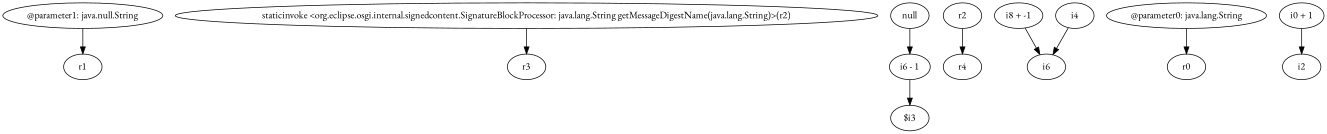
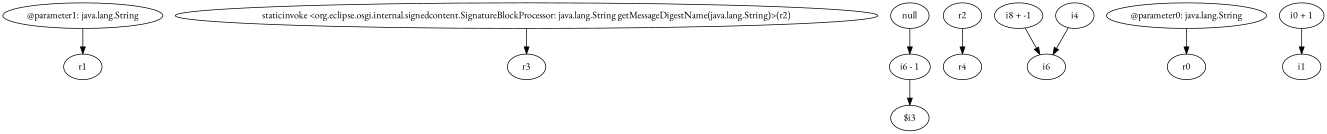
node "@parameter1: java.null.String": label "@parameter1: java.null.String" -> "@parameter1: java.lang.String"
node "i2": label "i2" -> "i1"
